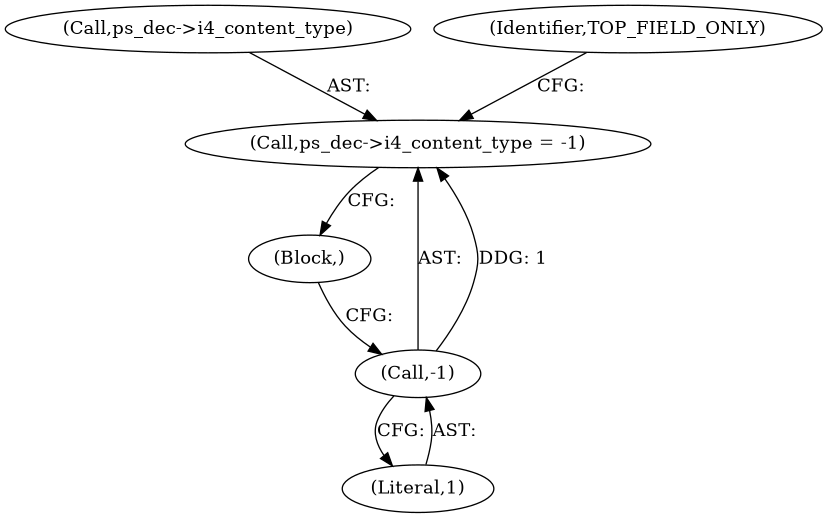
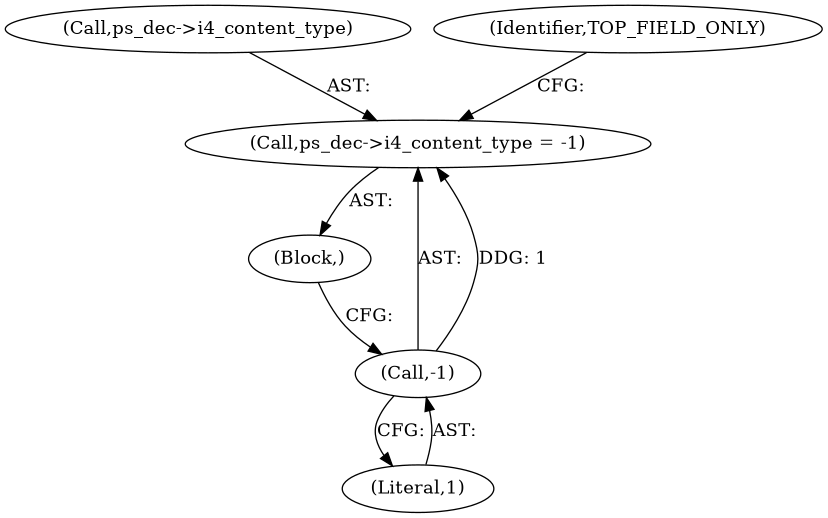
edge "(Call,ps_dec->i4_content_type = -1)" -> "(Block,)": label "CFG: " -> "AST: "
